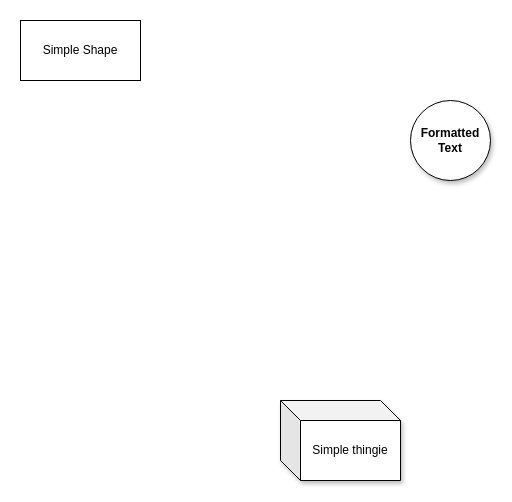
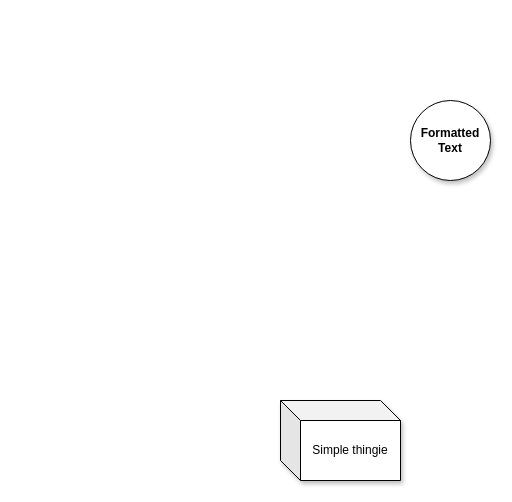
node "Simple Shape": removed
